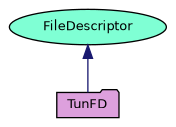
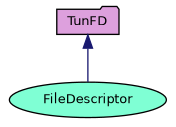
edge "TunFD" -> "FileDescriptor": reversed
